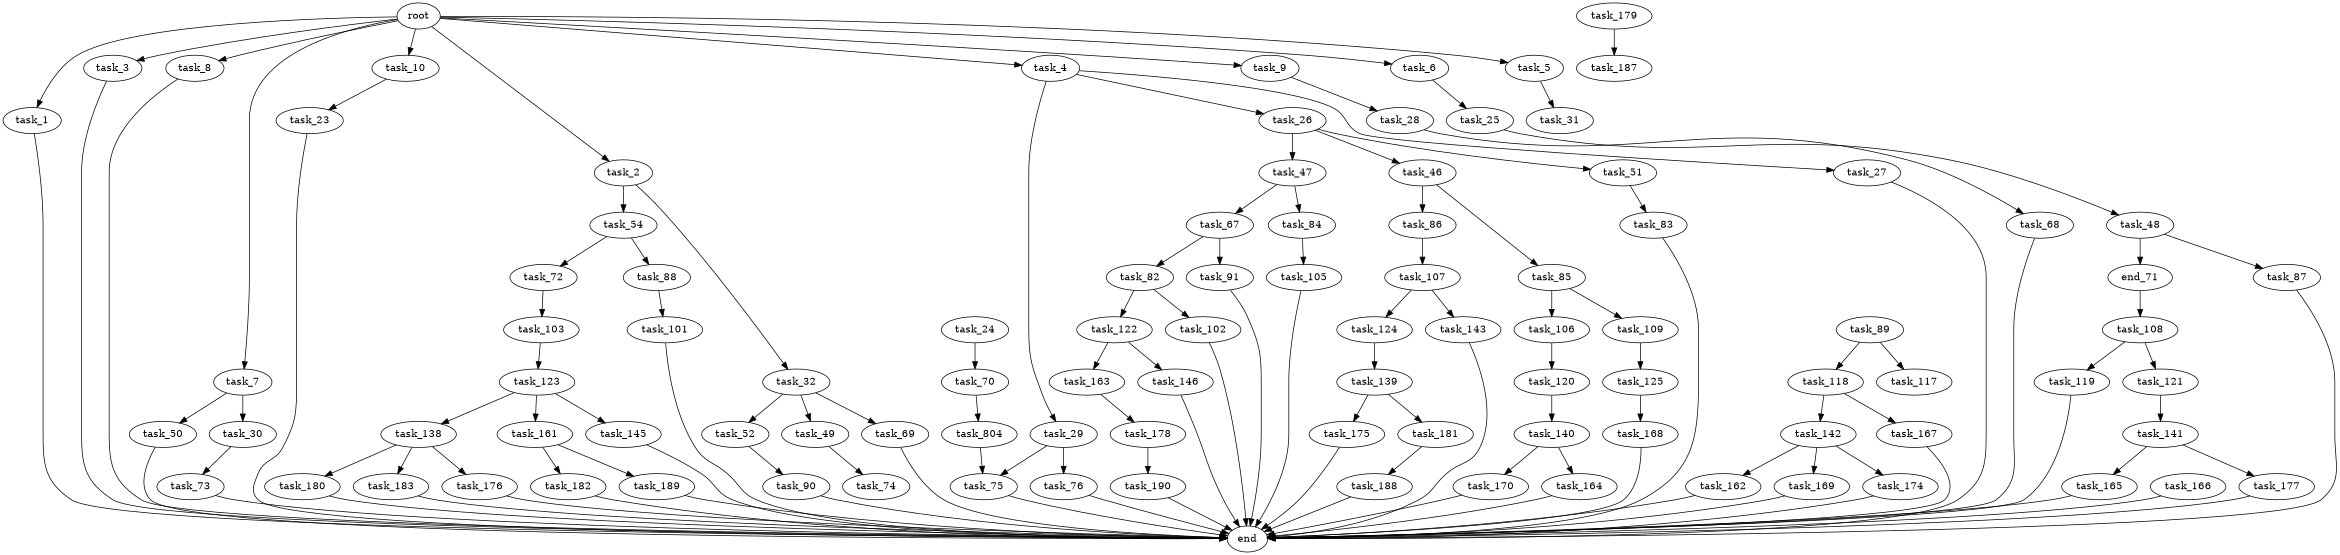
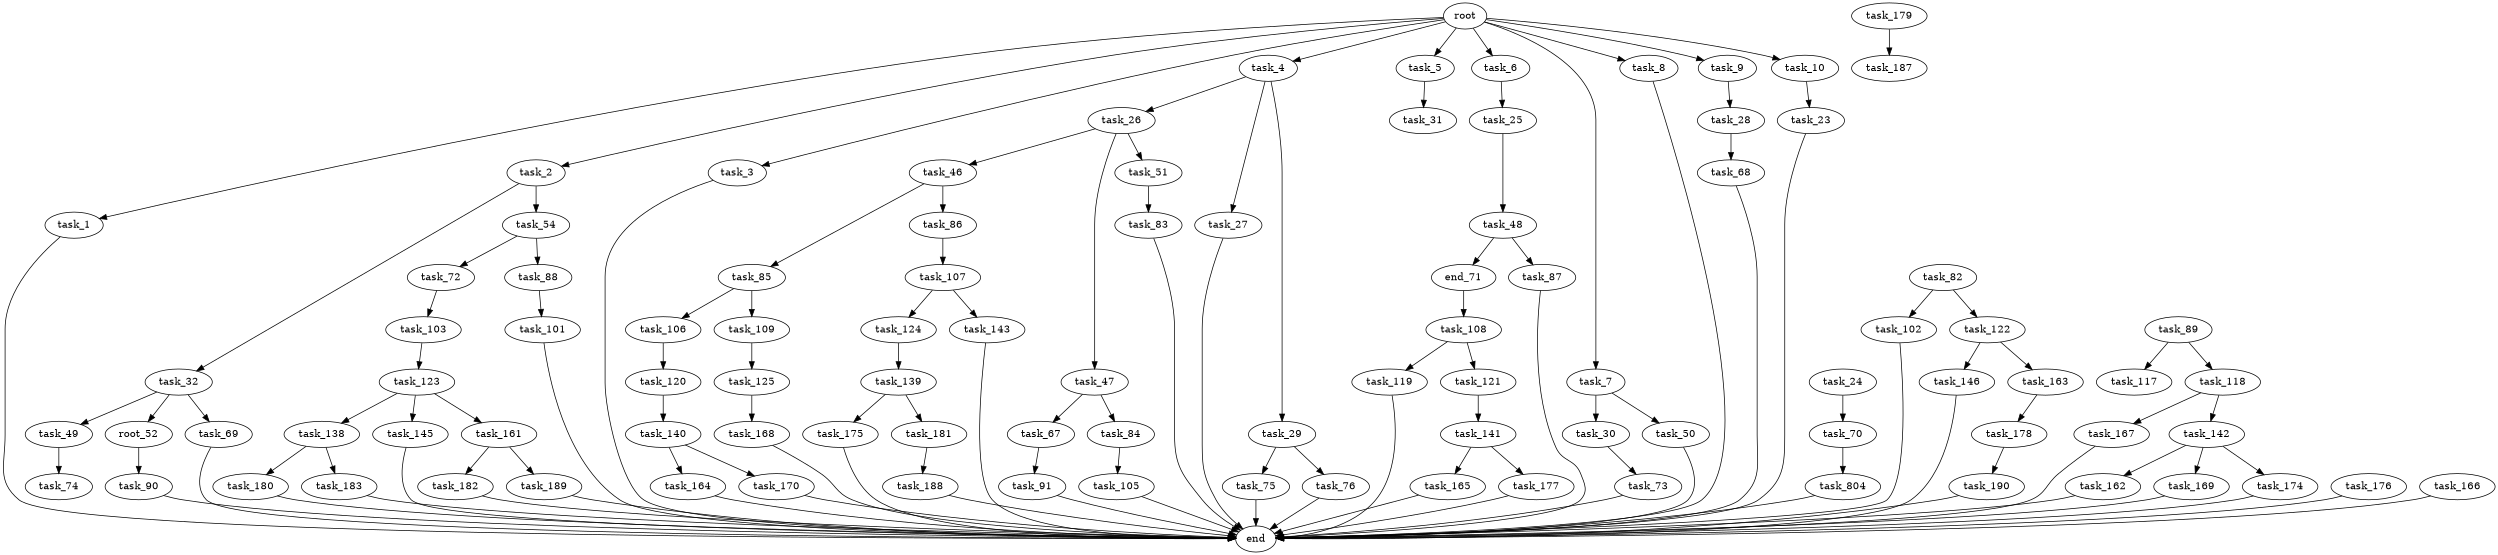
edge "task_67" -> "task_82": removed
node "task_52": label "task_52" -> "root_52"
edge "task_804" -> "task_75": now "task_804" -> "end"
edge "task_138" -> "task_176": removed
